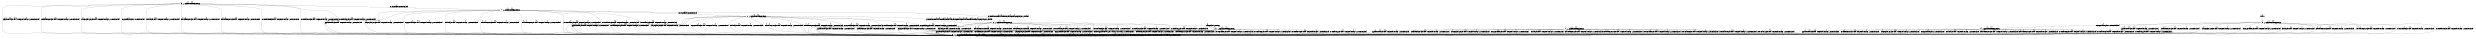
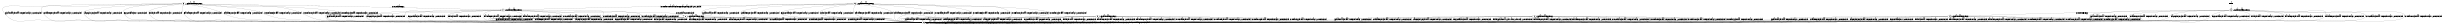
edge "s5" -> "s7": label "ServerCertificate/ConnectionClosed" -> "ServerCertificate/Empty"
edge "s1" -> "s6": removed, label "ServerHelloDone/HandshakeCertificateHandshakeClientKeyExchangeHandshakeCertificateVerifyChangeCipherSpec & Finished"
edge "s6" -> "s3": removed, label "ChangeCipherSpec/Empty"
edge "s2" -> "s4": label "EmptyCertificate/Alert2.71ConnectionClosed" -> "ServerHelloDHE/Empty"
